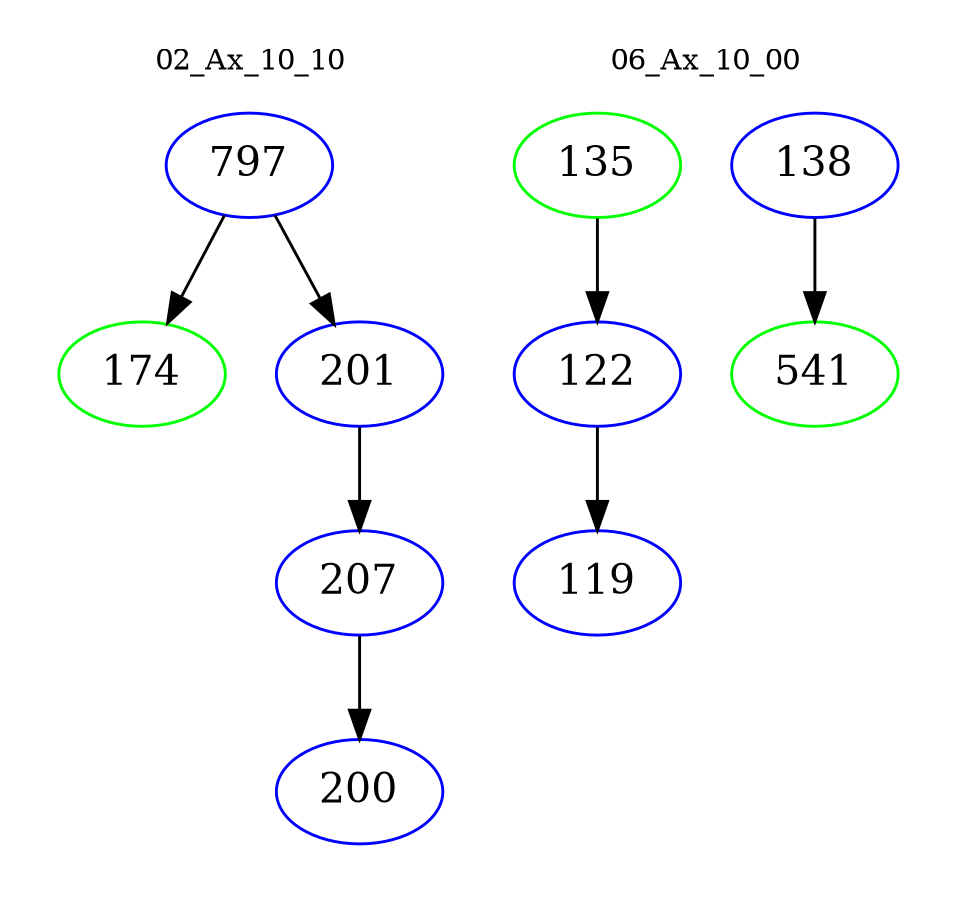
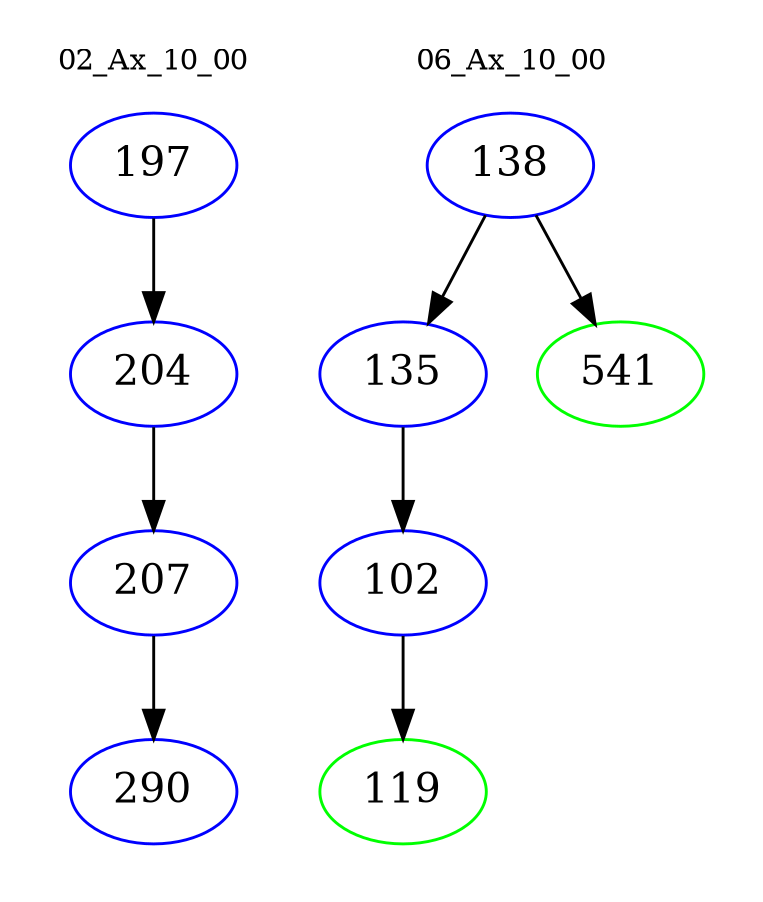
cluster "02_Ax_10_10": label "02_Ax_10_10" -> "02_Ax_10_00"
node "797": label "797" -> "197"
node "135": color green -> blue
edge "138" -> "135": added
node "174": removed
node "201": label "201" -> "204"
node "122": label "122" -> "102"
node "119": color blue -> green
node "200": label "200" -> "290"
